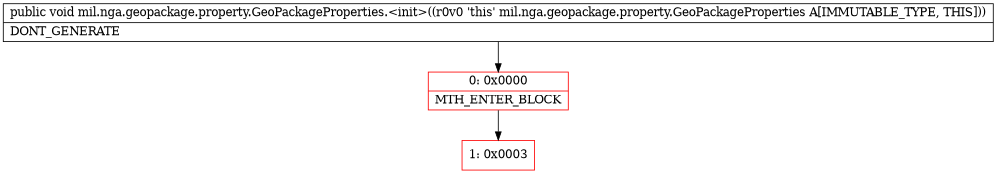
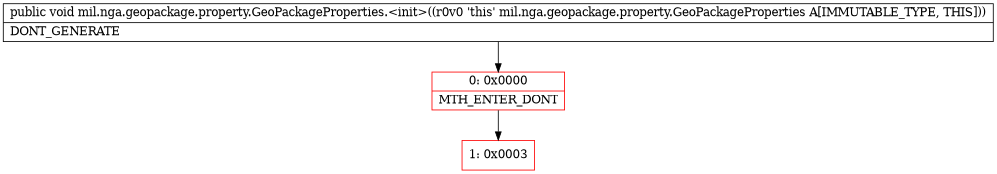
node "0: 0x0000": text "MTH_ENTER_BLOCK" -> "MTH_ENTER_DONT"
